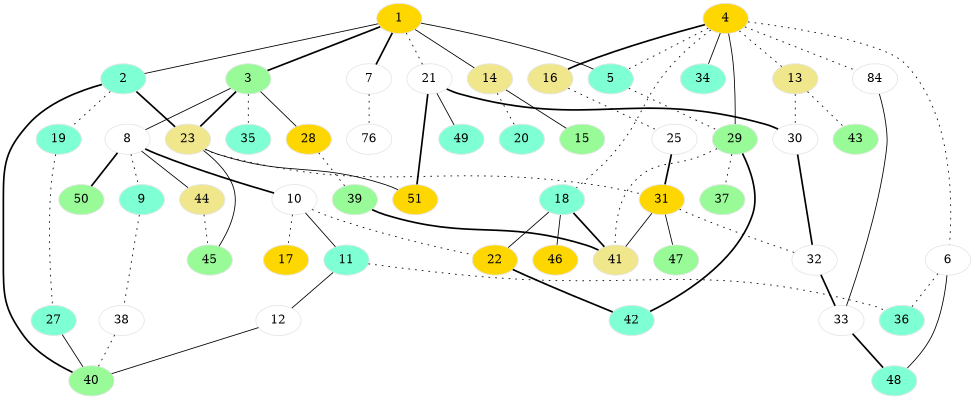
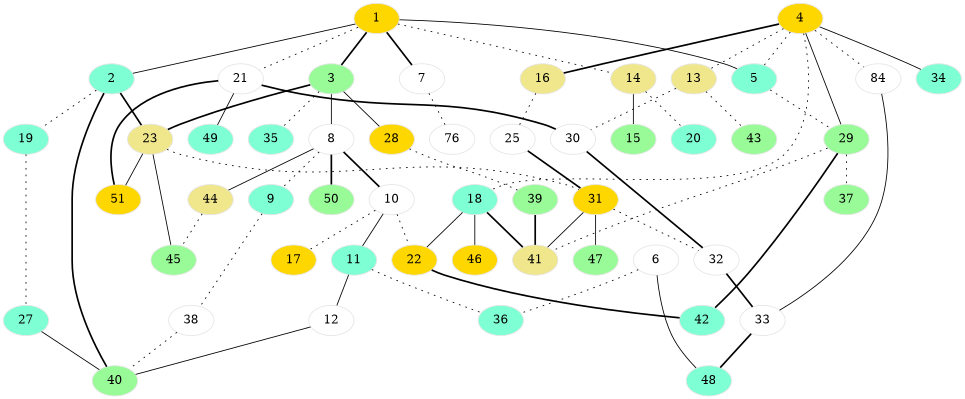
edge "1" -- "14": style solid -> dotted
edge "4" -- "6": removed
